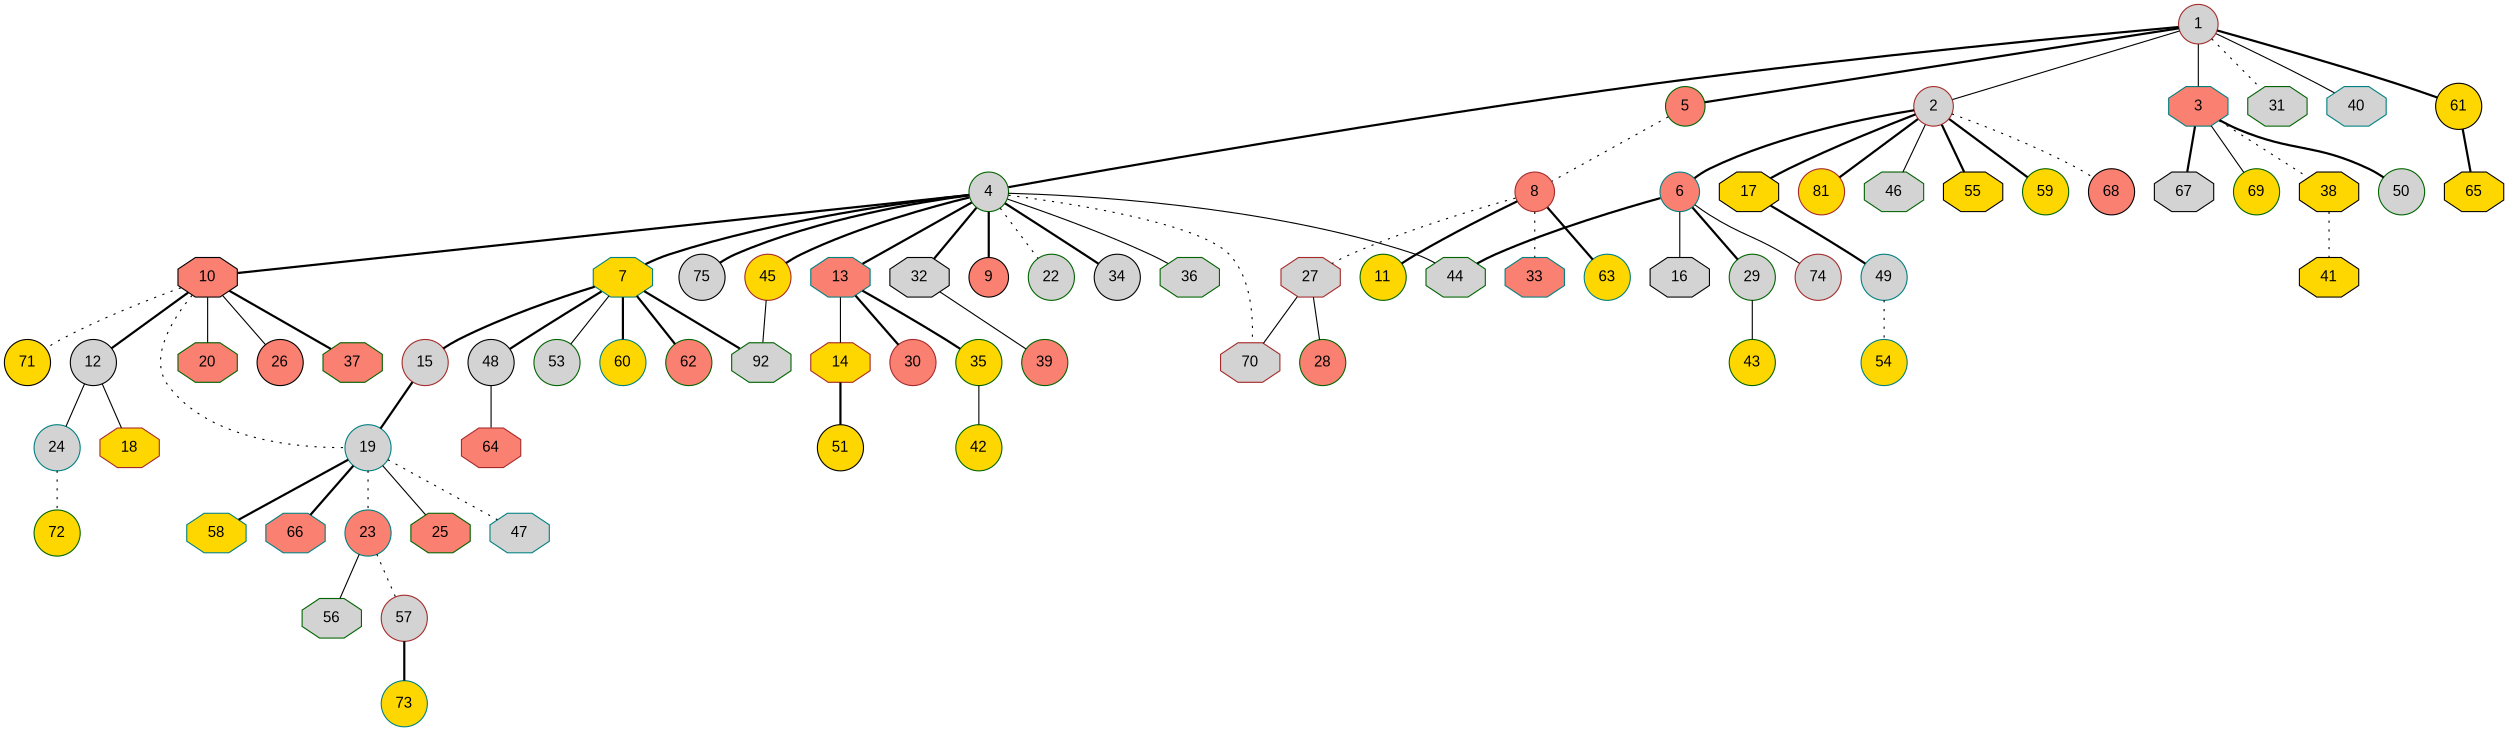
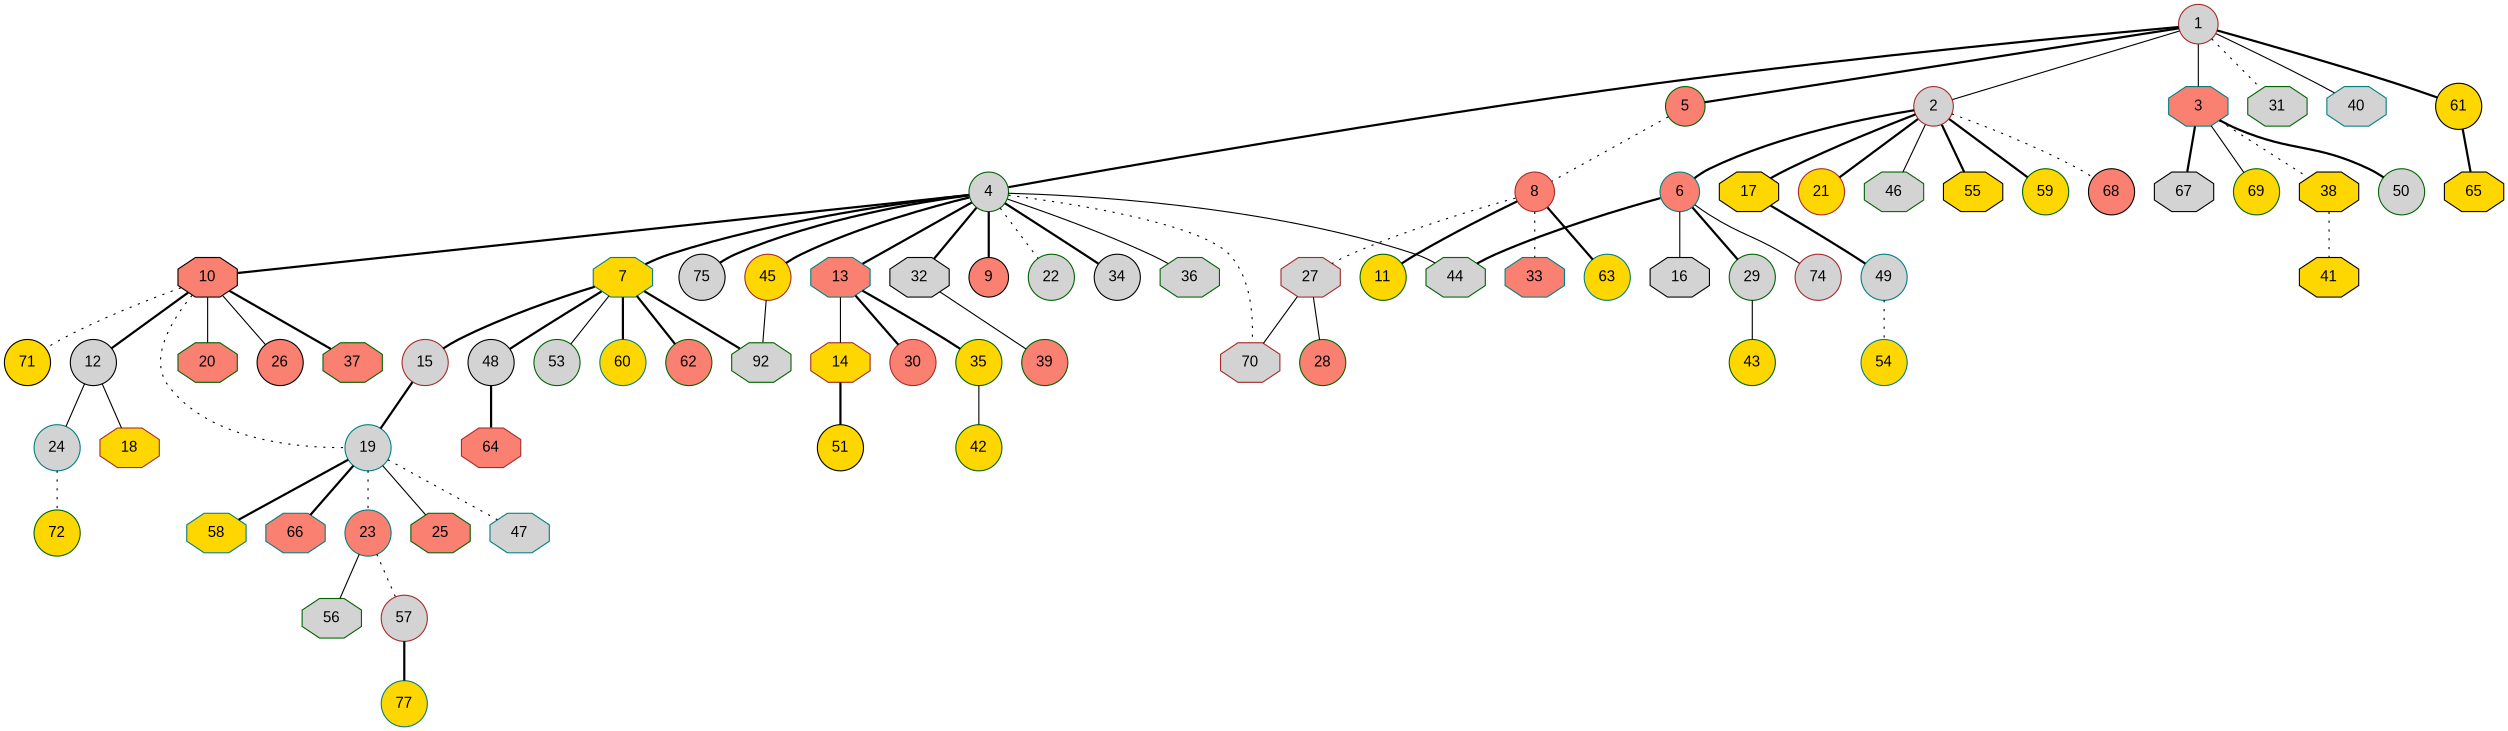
node "81": label "81" -> "21"
edge "48" -- "64": style solid -> bold
node "73": label "73" -> "77"
